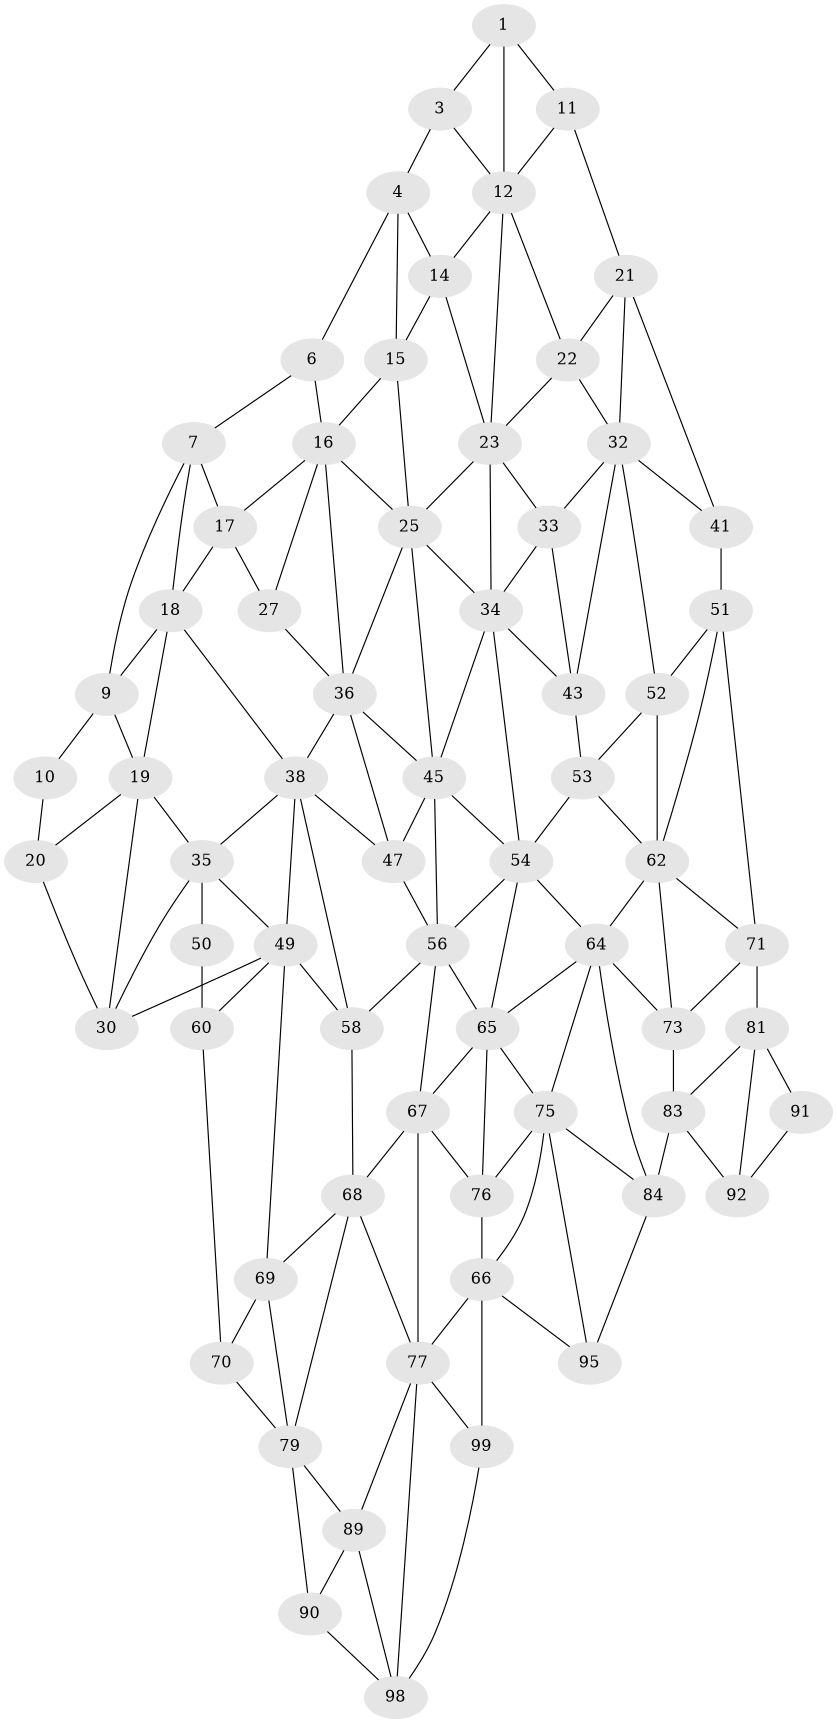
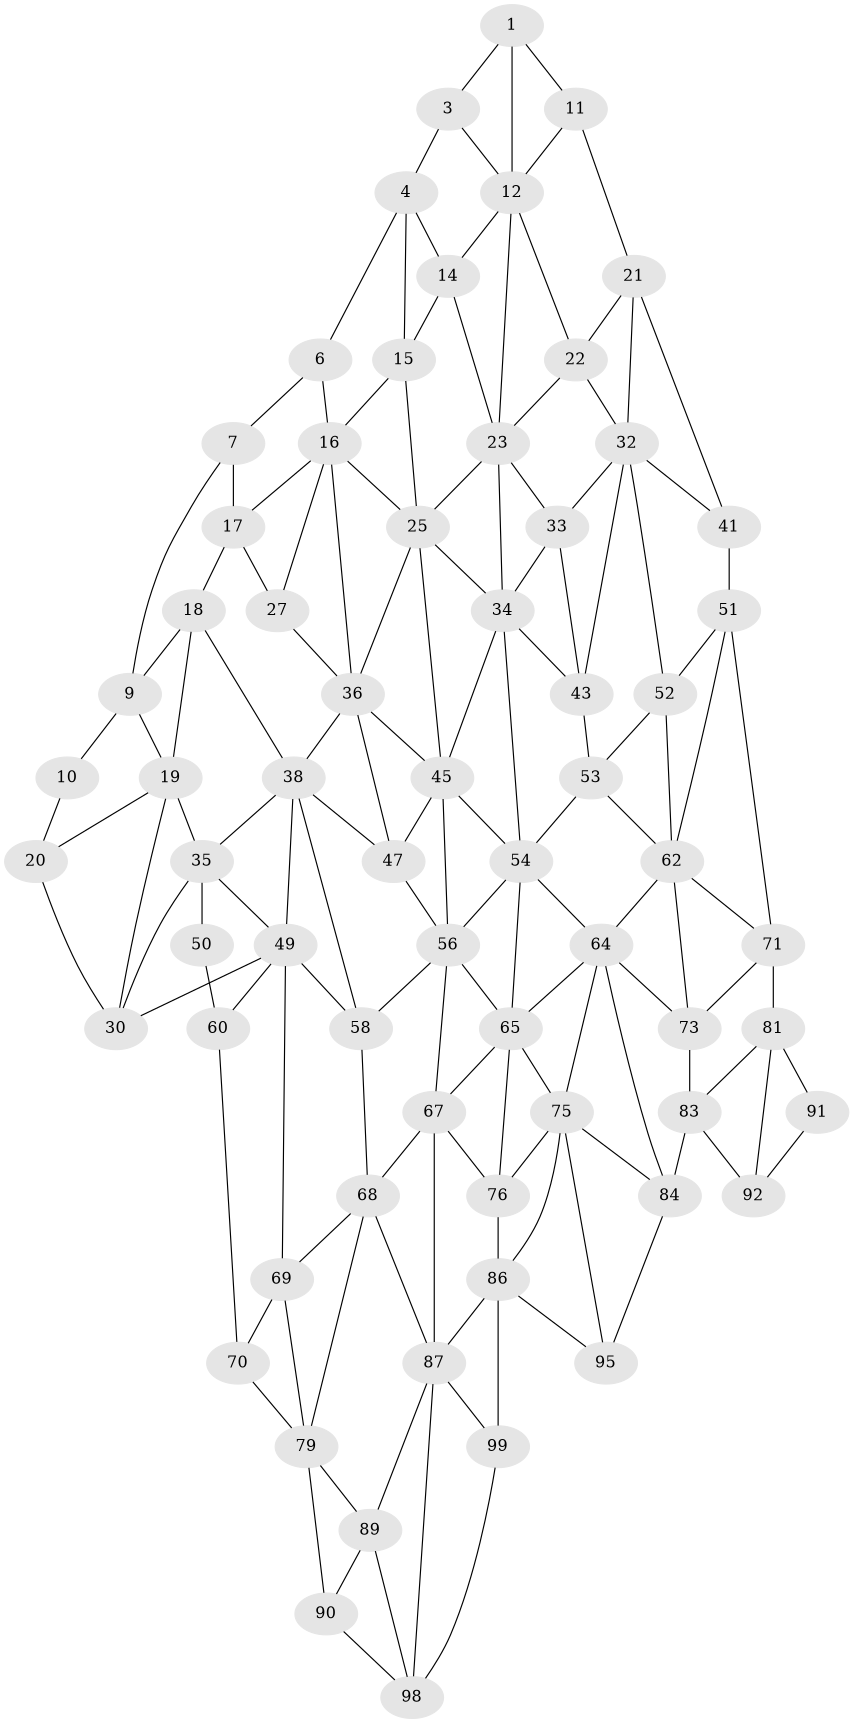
edge "7" -- "18": removed
node "66": label "66" -> "86"
node "77": label "77" -> "87"
